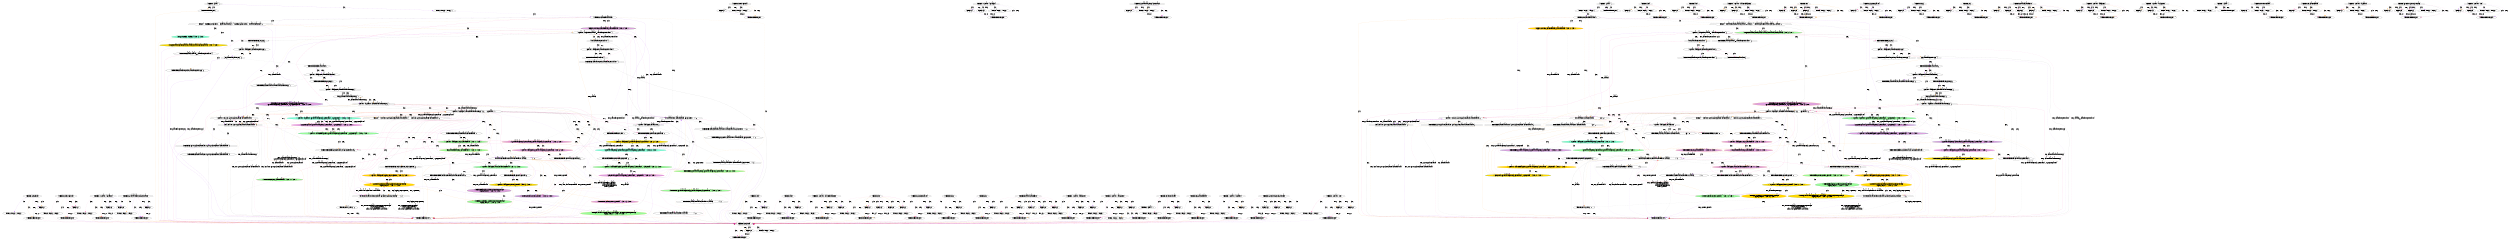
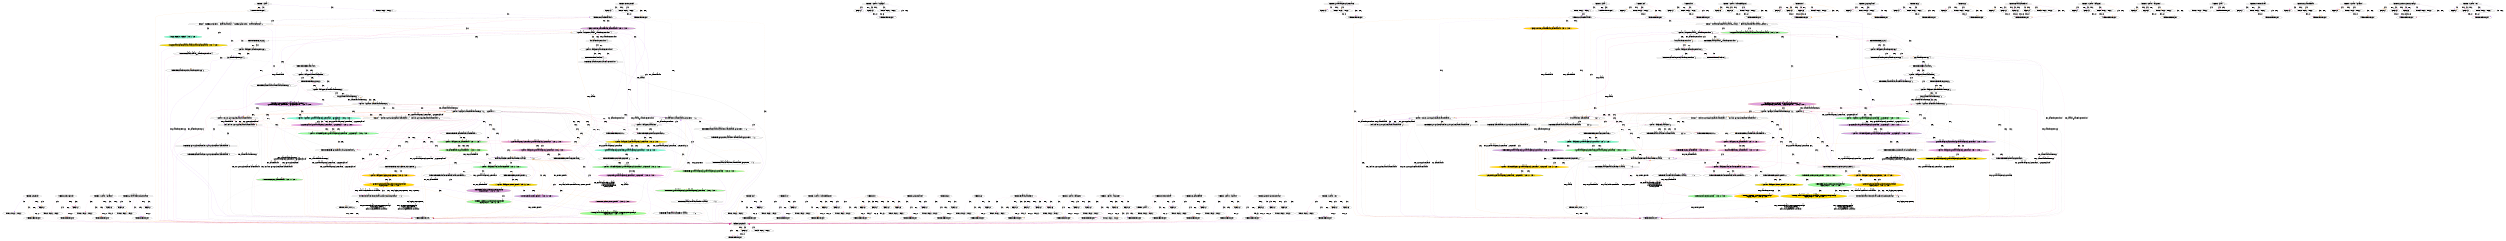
edge "<(<operator>.fieldAccess,IPC::ChannelHandle)<SUB>11</SUB>>" -> "<(IPC.ChannelHandle,IPC::ChannelHandle())<SUB>11</SUB>>": label "DDG: channel_handle" -> "CFG: "
